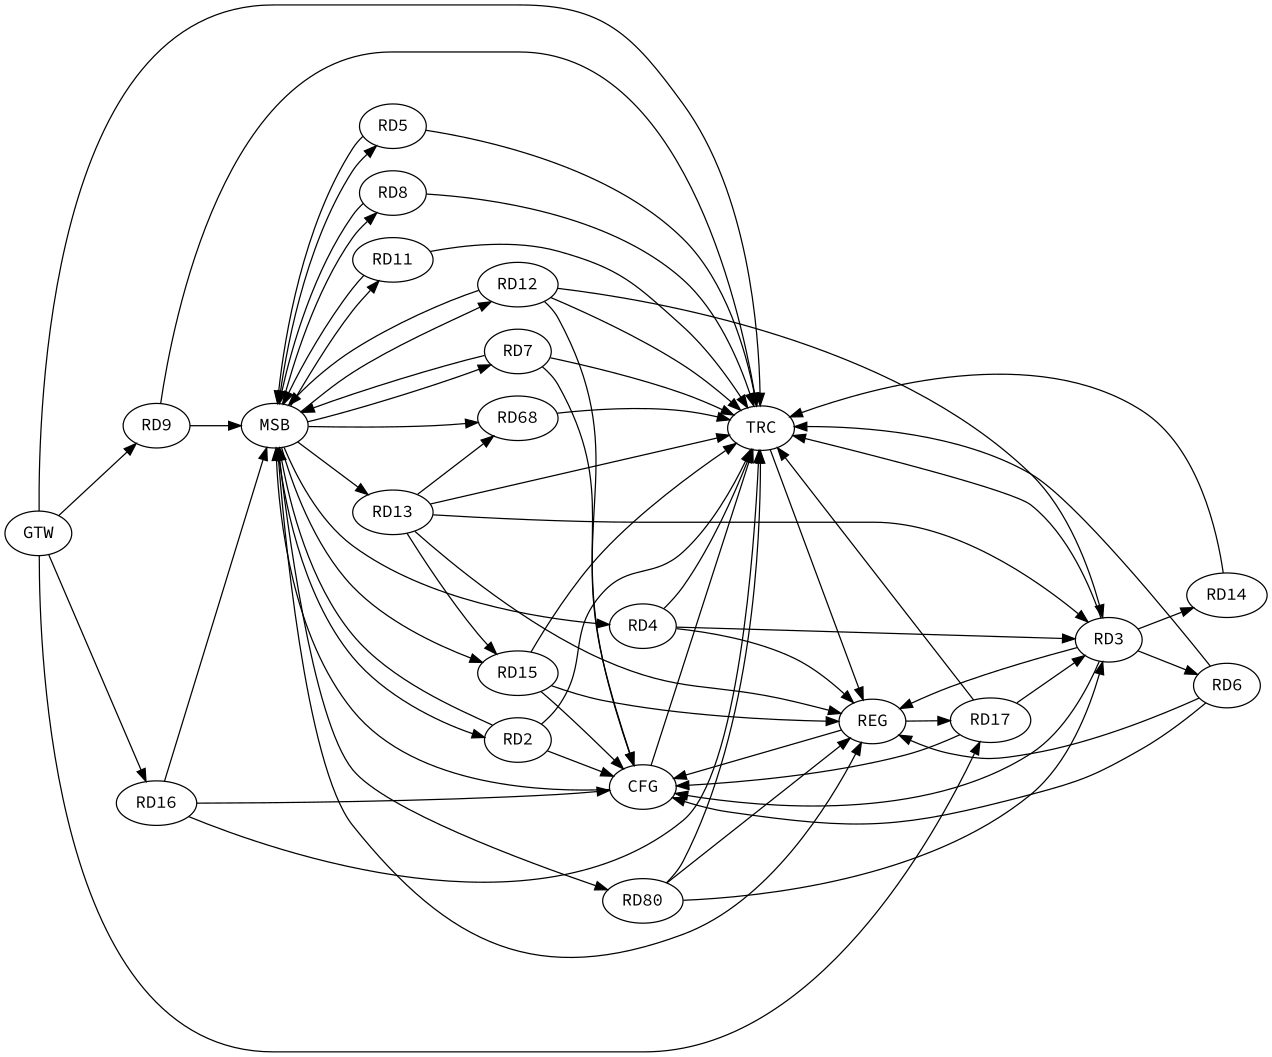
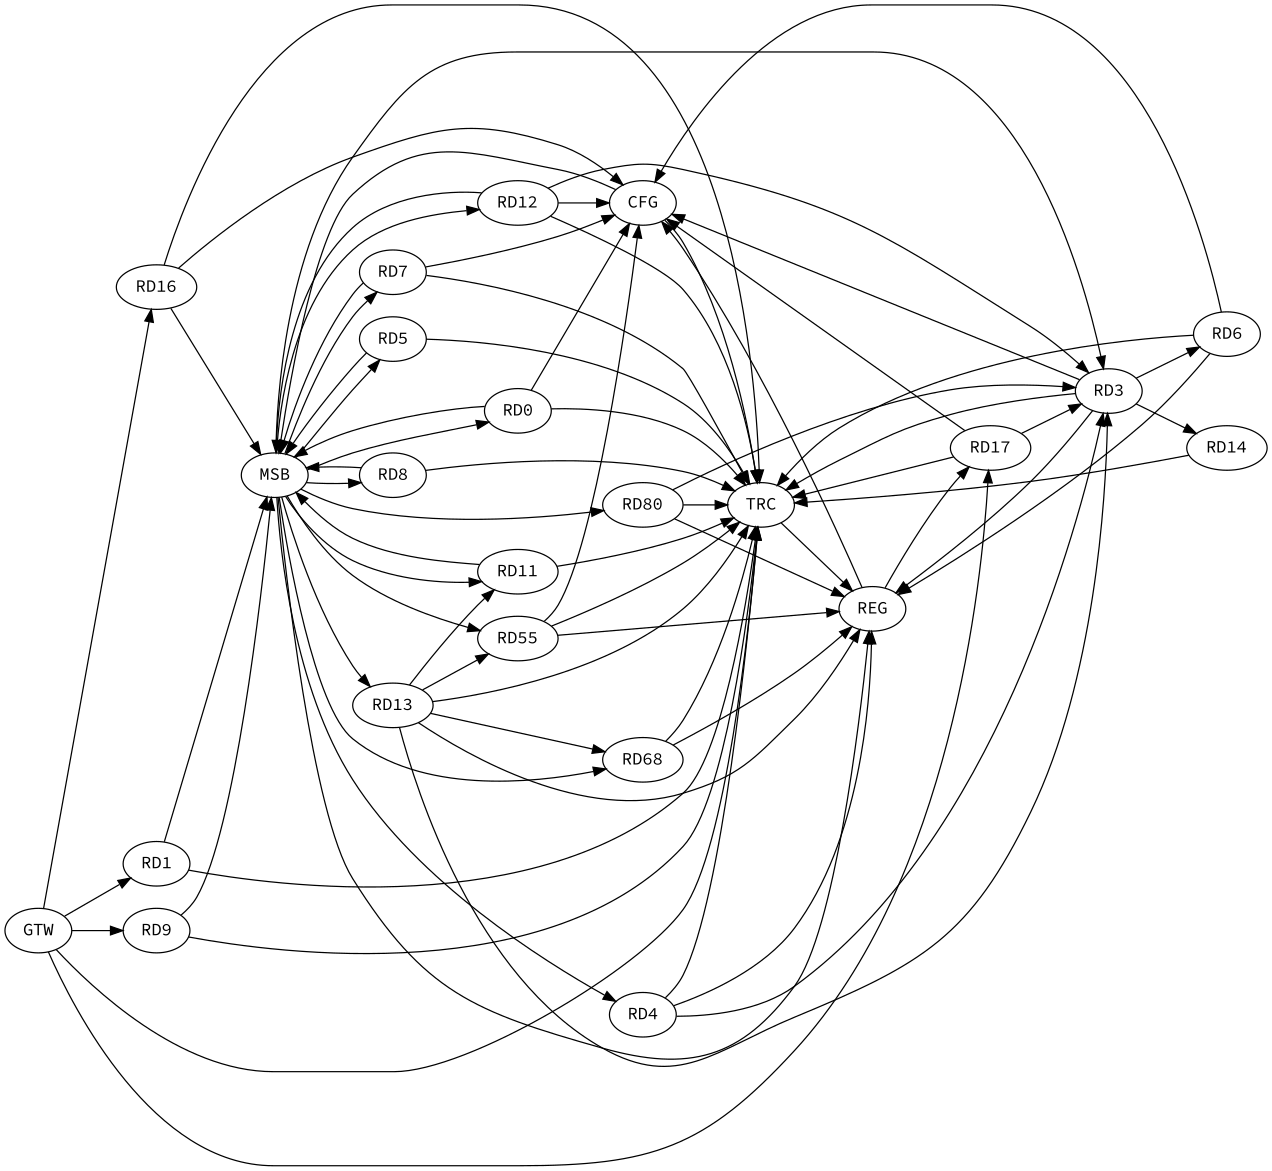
edge "MSB" -> "RD3": added
edge "RD13" -> "RD11": added
node "RD15": label "RD15" -> "RD55"
edge "RD68" -> "REG": added
node "RD2": label "RD2" -> "RD0"
node "RD1": added
